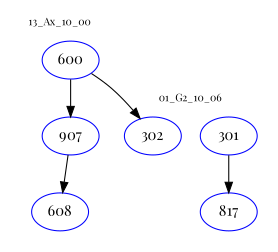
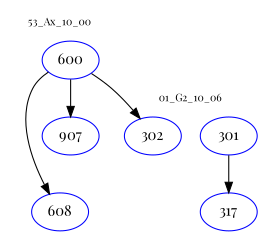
cluster "13_Ax_10_00": label "13_Ax_10_00" -> "53_Ax_10_00"
edge "907" -> "608": now "600" -> "608"
node "817": label "817" -> "317"
